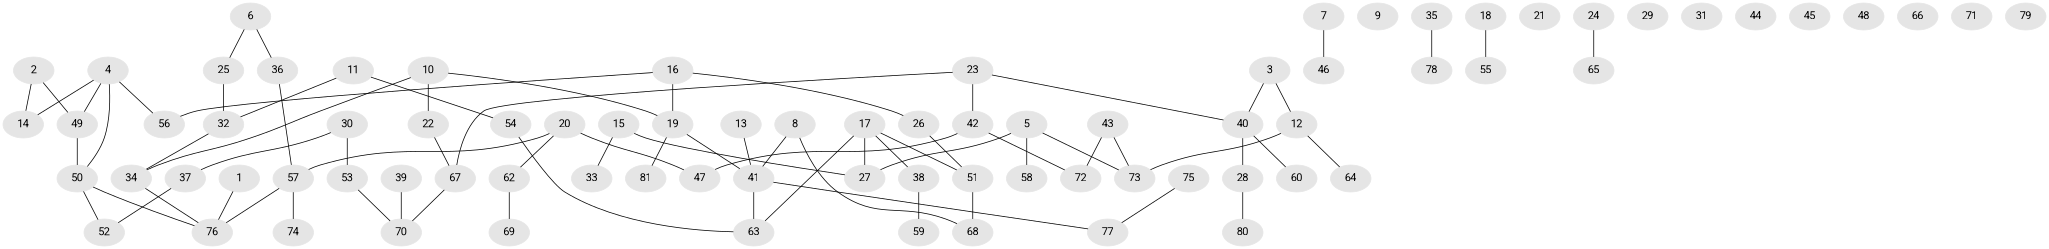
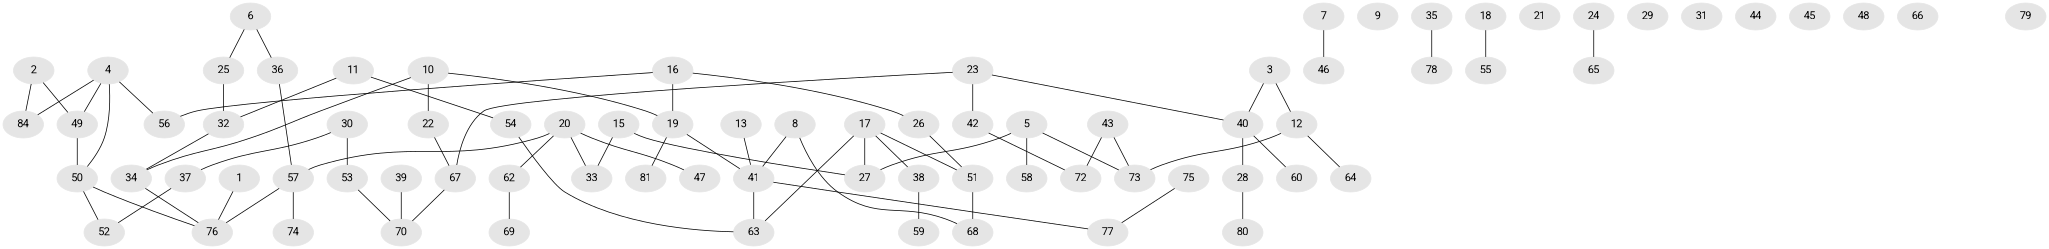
node "71": removed
node "14": label "14" -> "84"
edge "20" -- "33": added
edge "42" -- "47": removed
